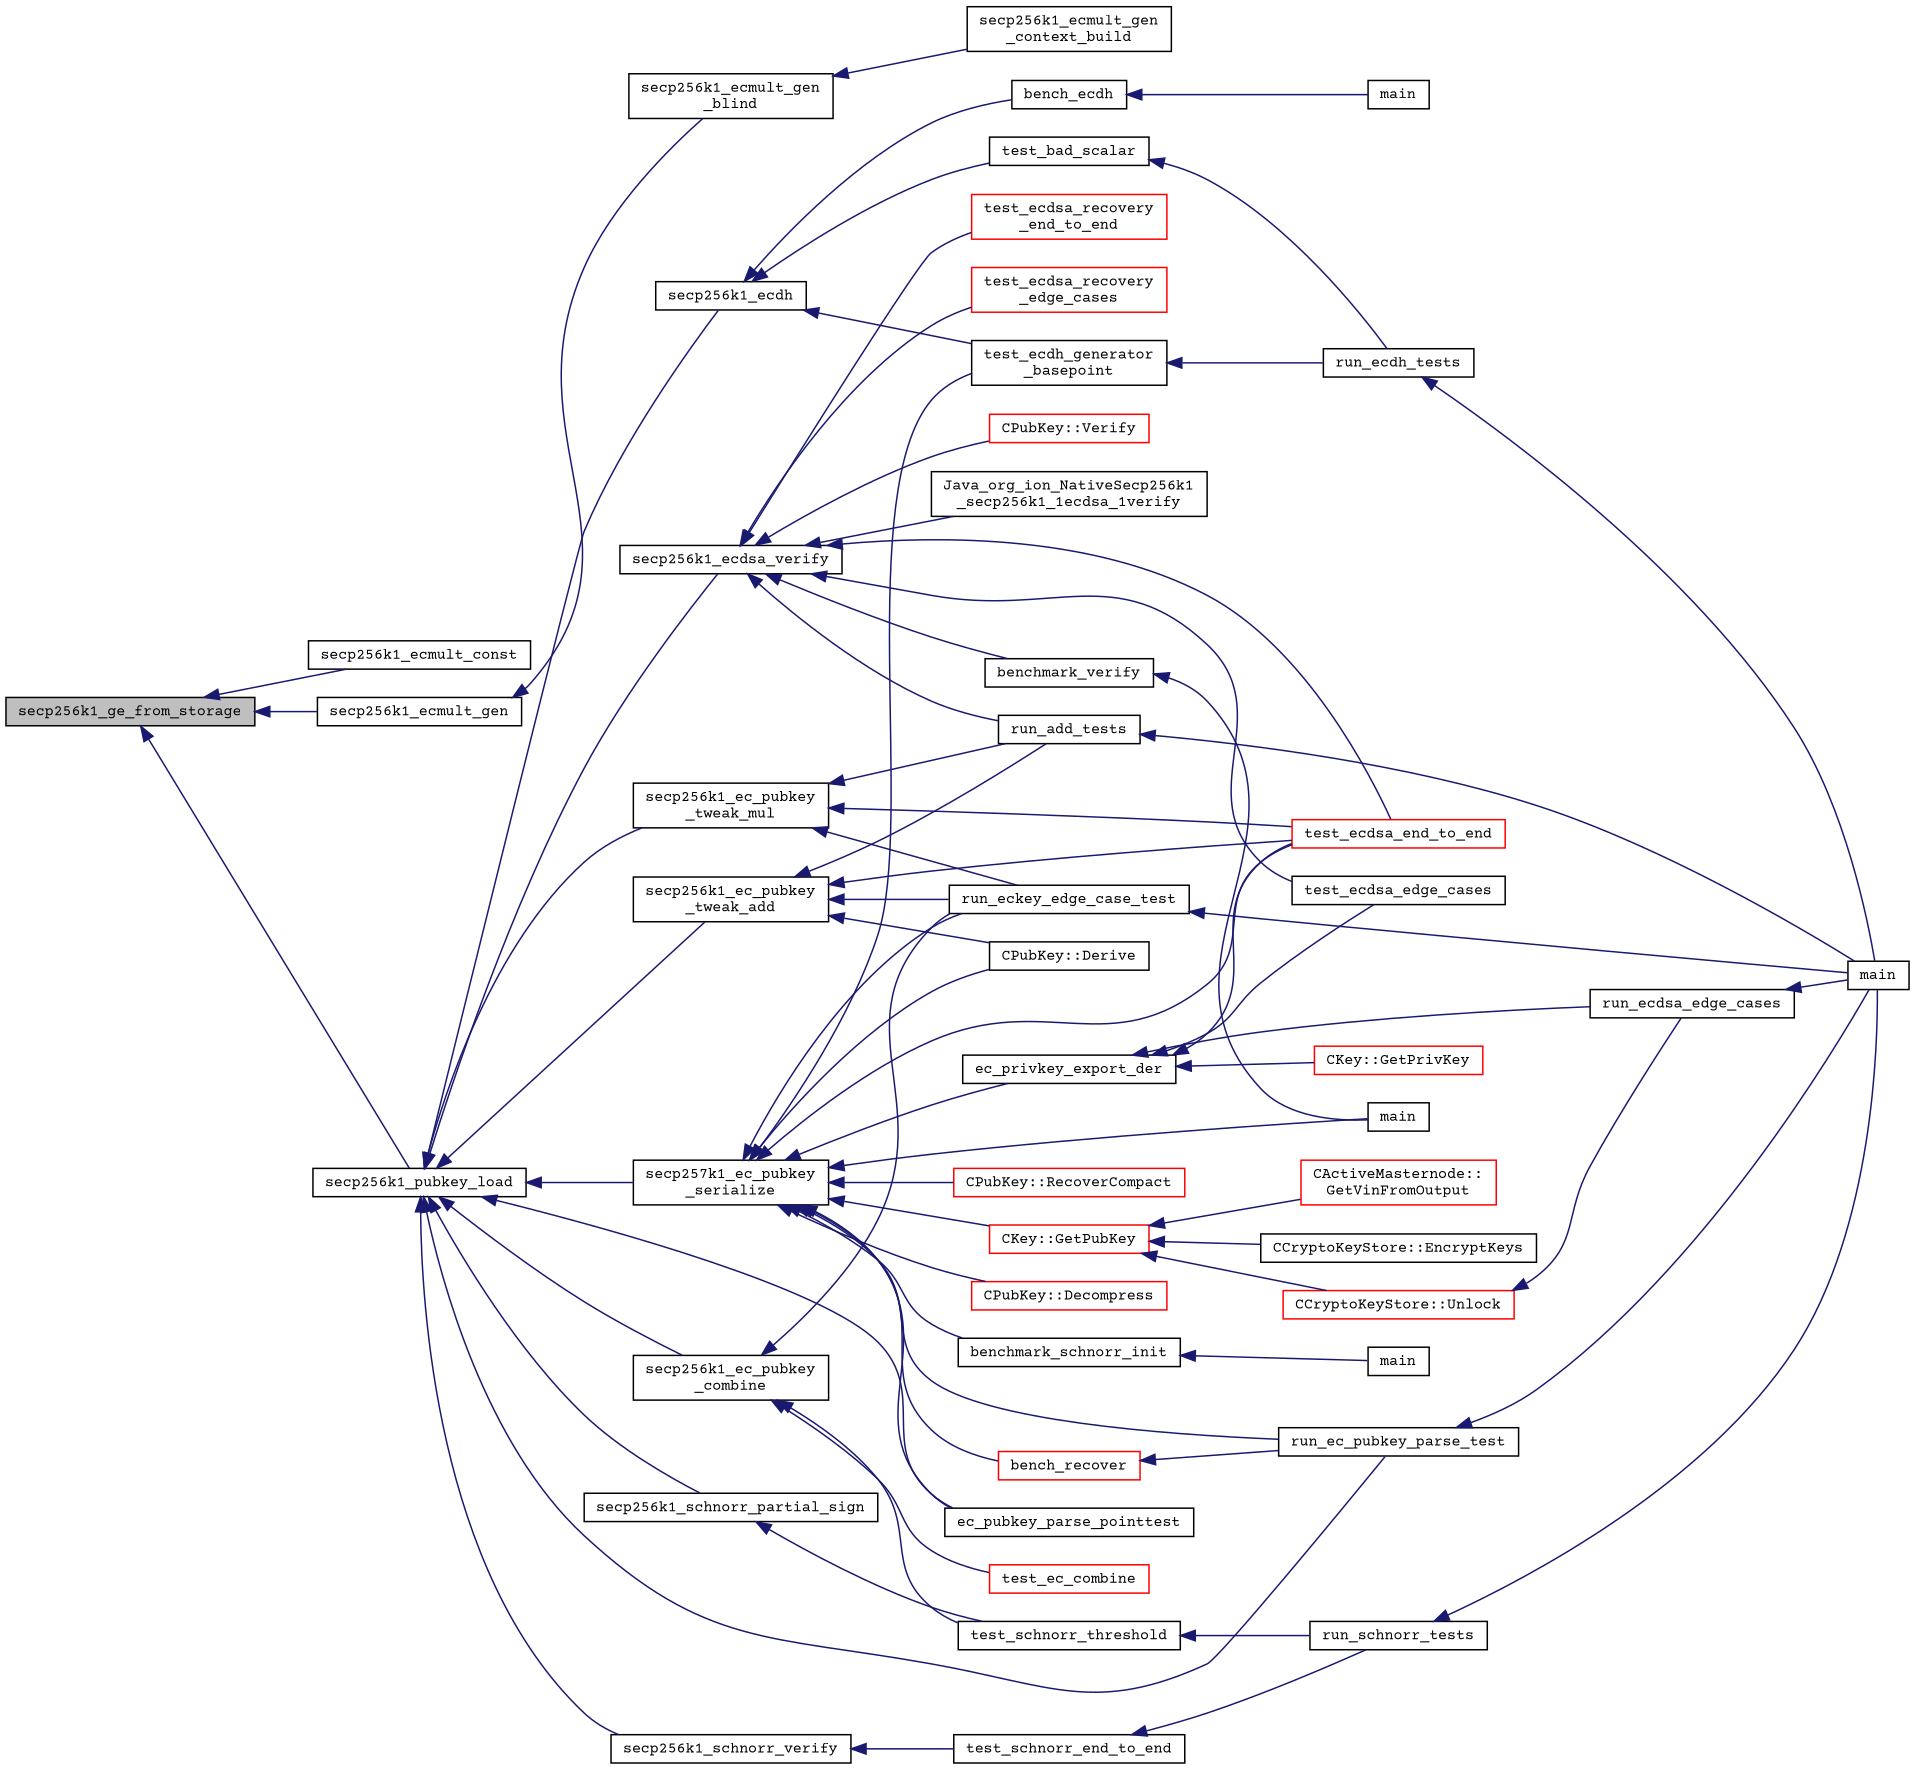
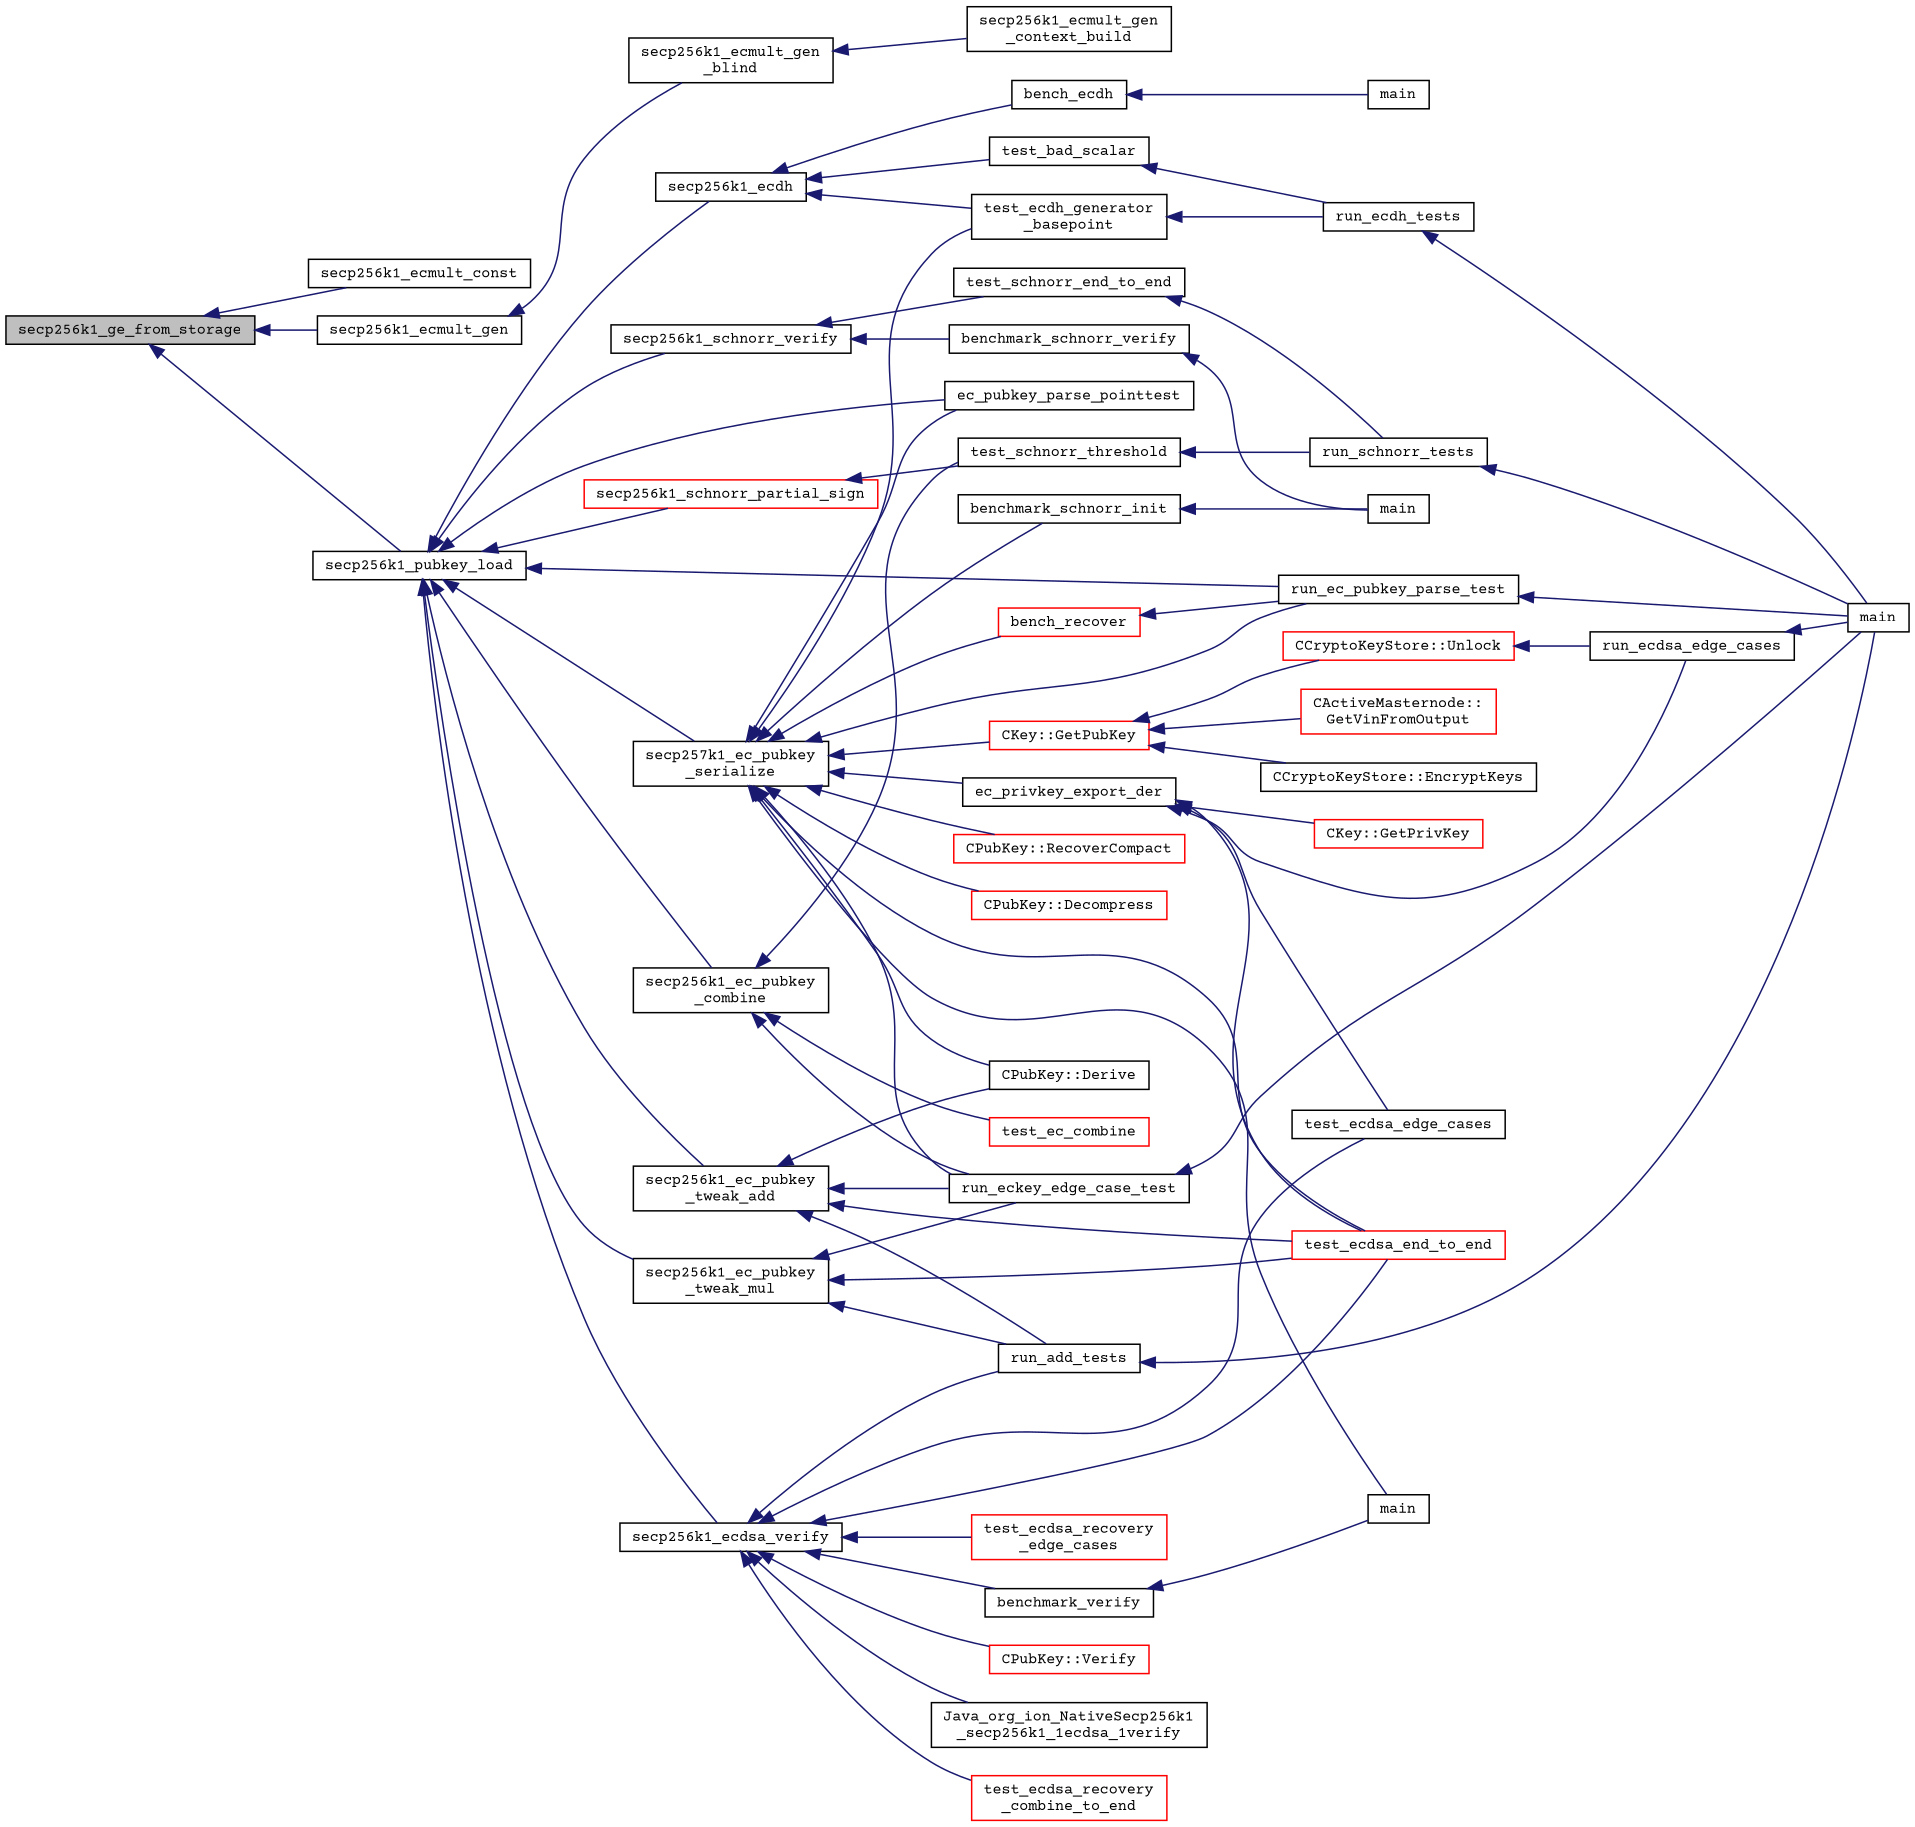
node "test_ecdsa_recovery _end_to_end": label "test_ecdsa_recovery _end_to_end" -> "test_ecdsa_recovery _combine_to_end"
node "benchmark_schnorr_verify": added
node "secp256k1_schnorr_partial_sign": color black -> red
